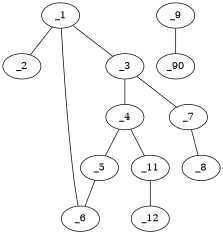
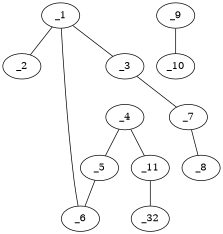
node "_90": label "_90" -> "_10"
edge "_3" -- "_4": removed
node "_12": label "_12" -> "_32"
